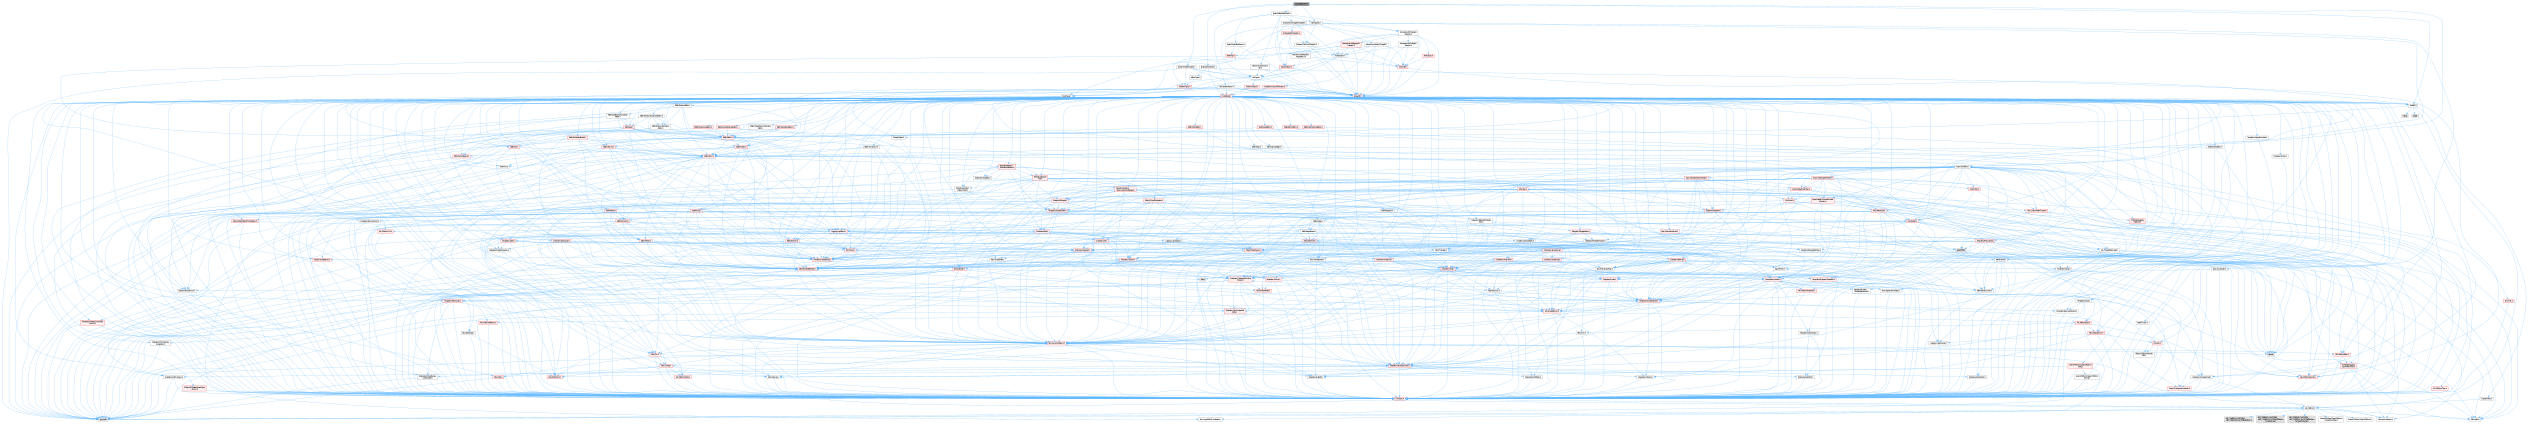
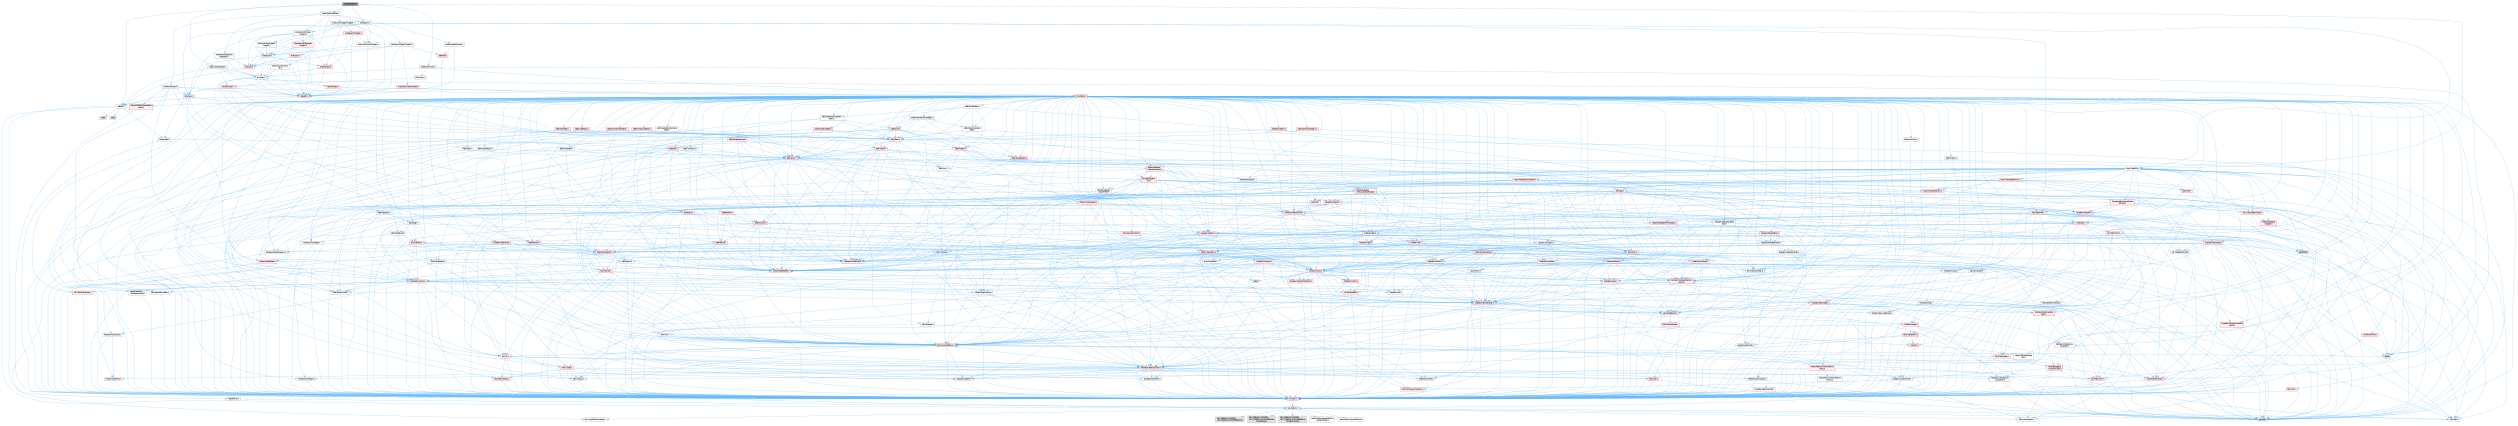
edge "CoreMinimal.h" -> "Templates/RemoveExtent.h": now "CoreMinimal.h" -> "UObject/UE5MainStreamObject Version.h"
